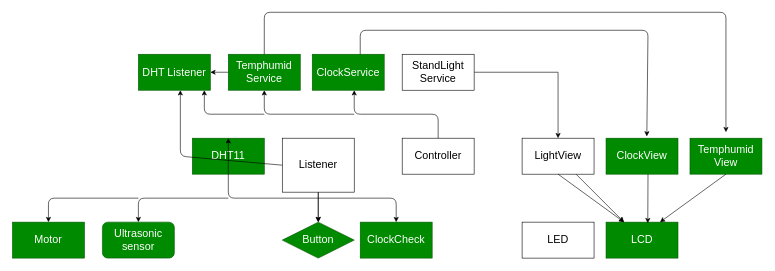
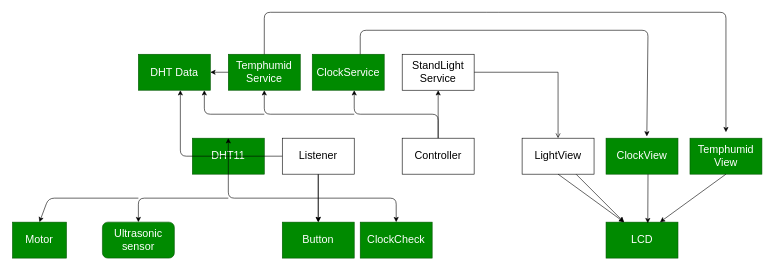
node "DHT Listener": label "DHT Listener" -> "DHT Data"
edge "Controller" -> "StandLight Service": added
edge "StandLight Service" -> "LightView": arrowhead classic -> open
node "Listener": size 72x54 -> 72x36
node "Motor": size 72x36 -> 54x36
node "Button": shape diamond -> rectangle
node "LED": removed
